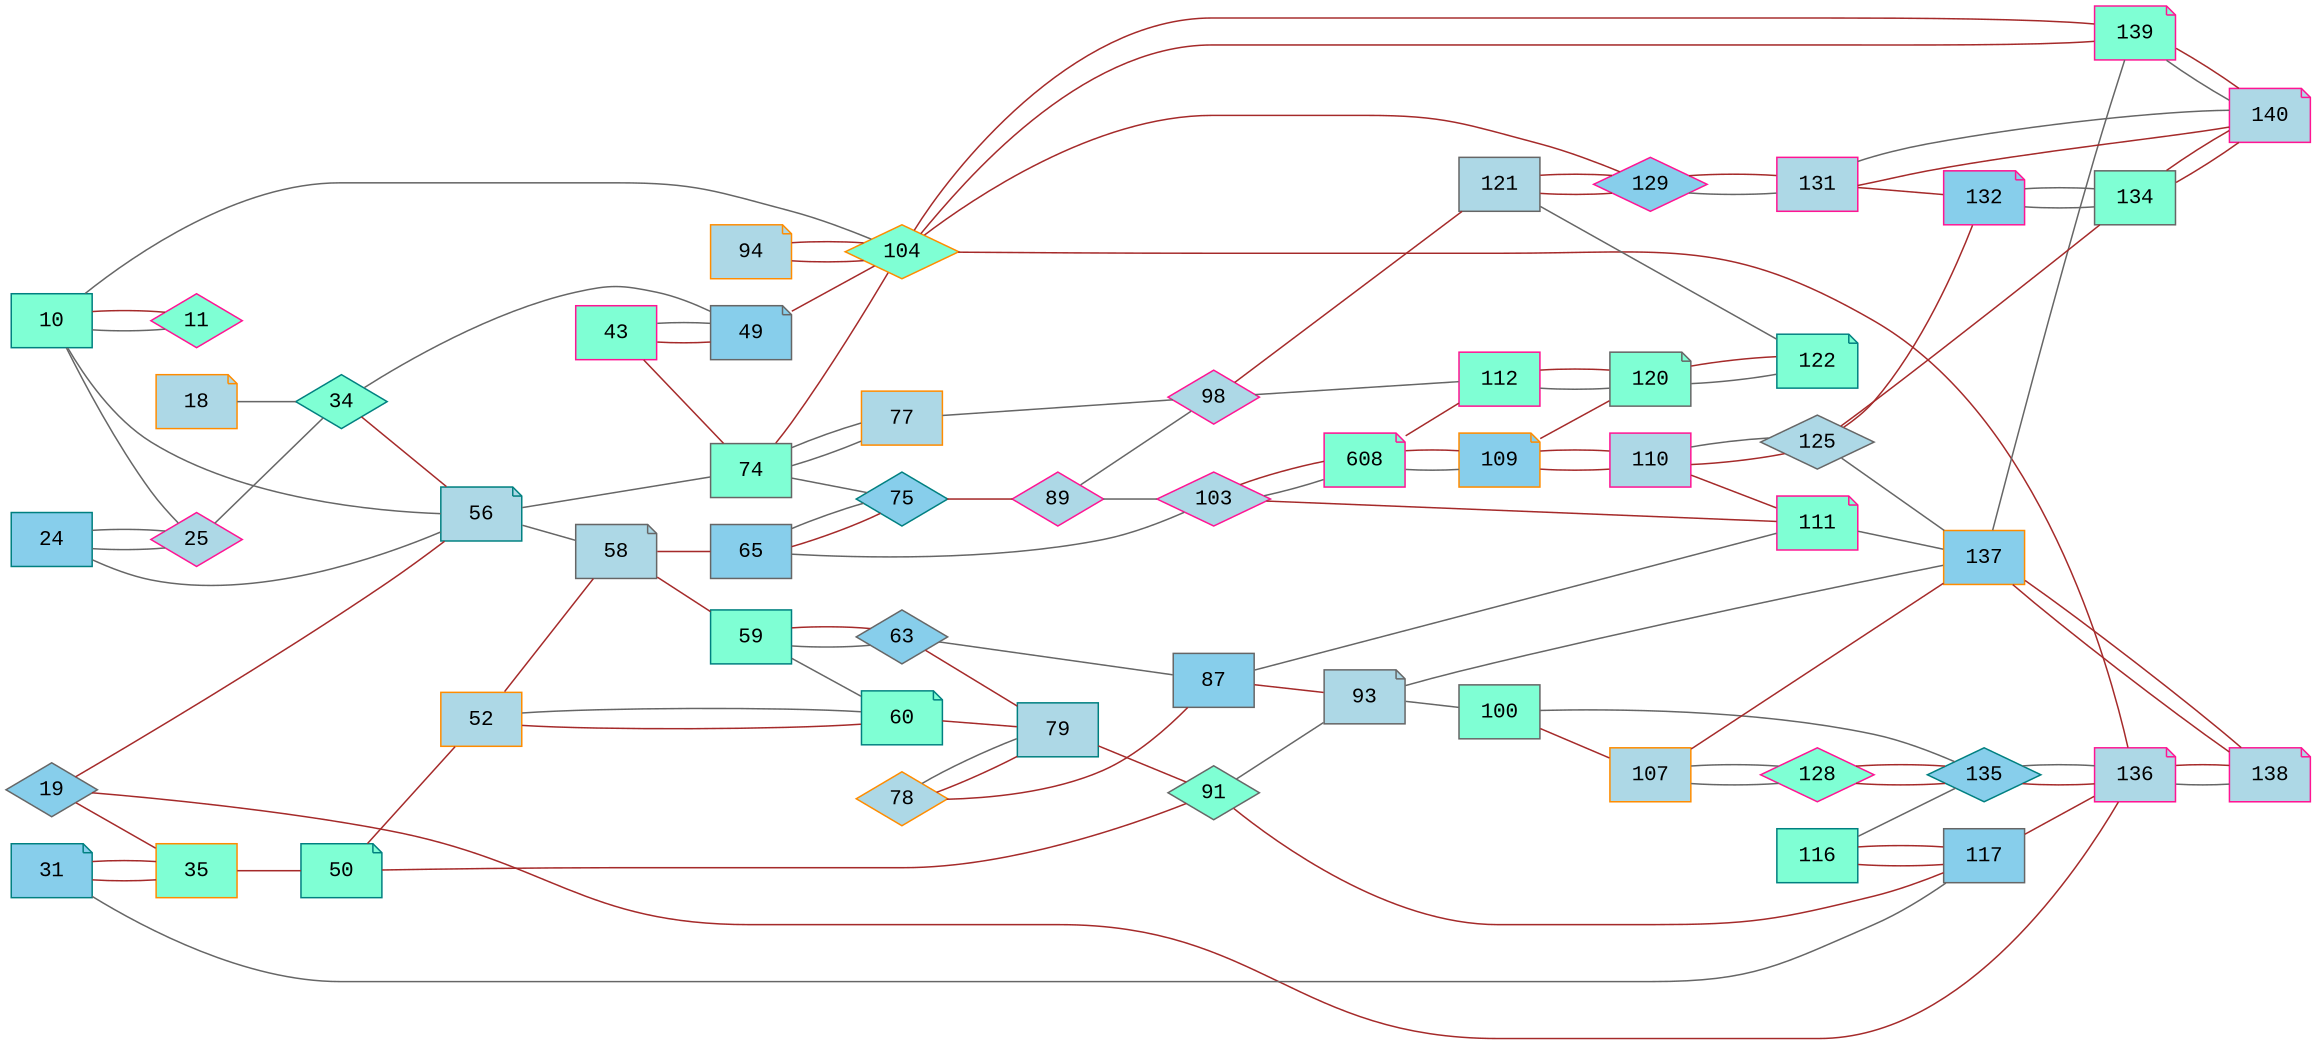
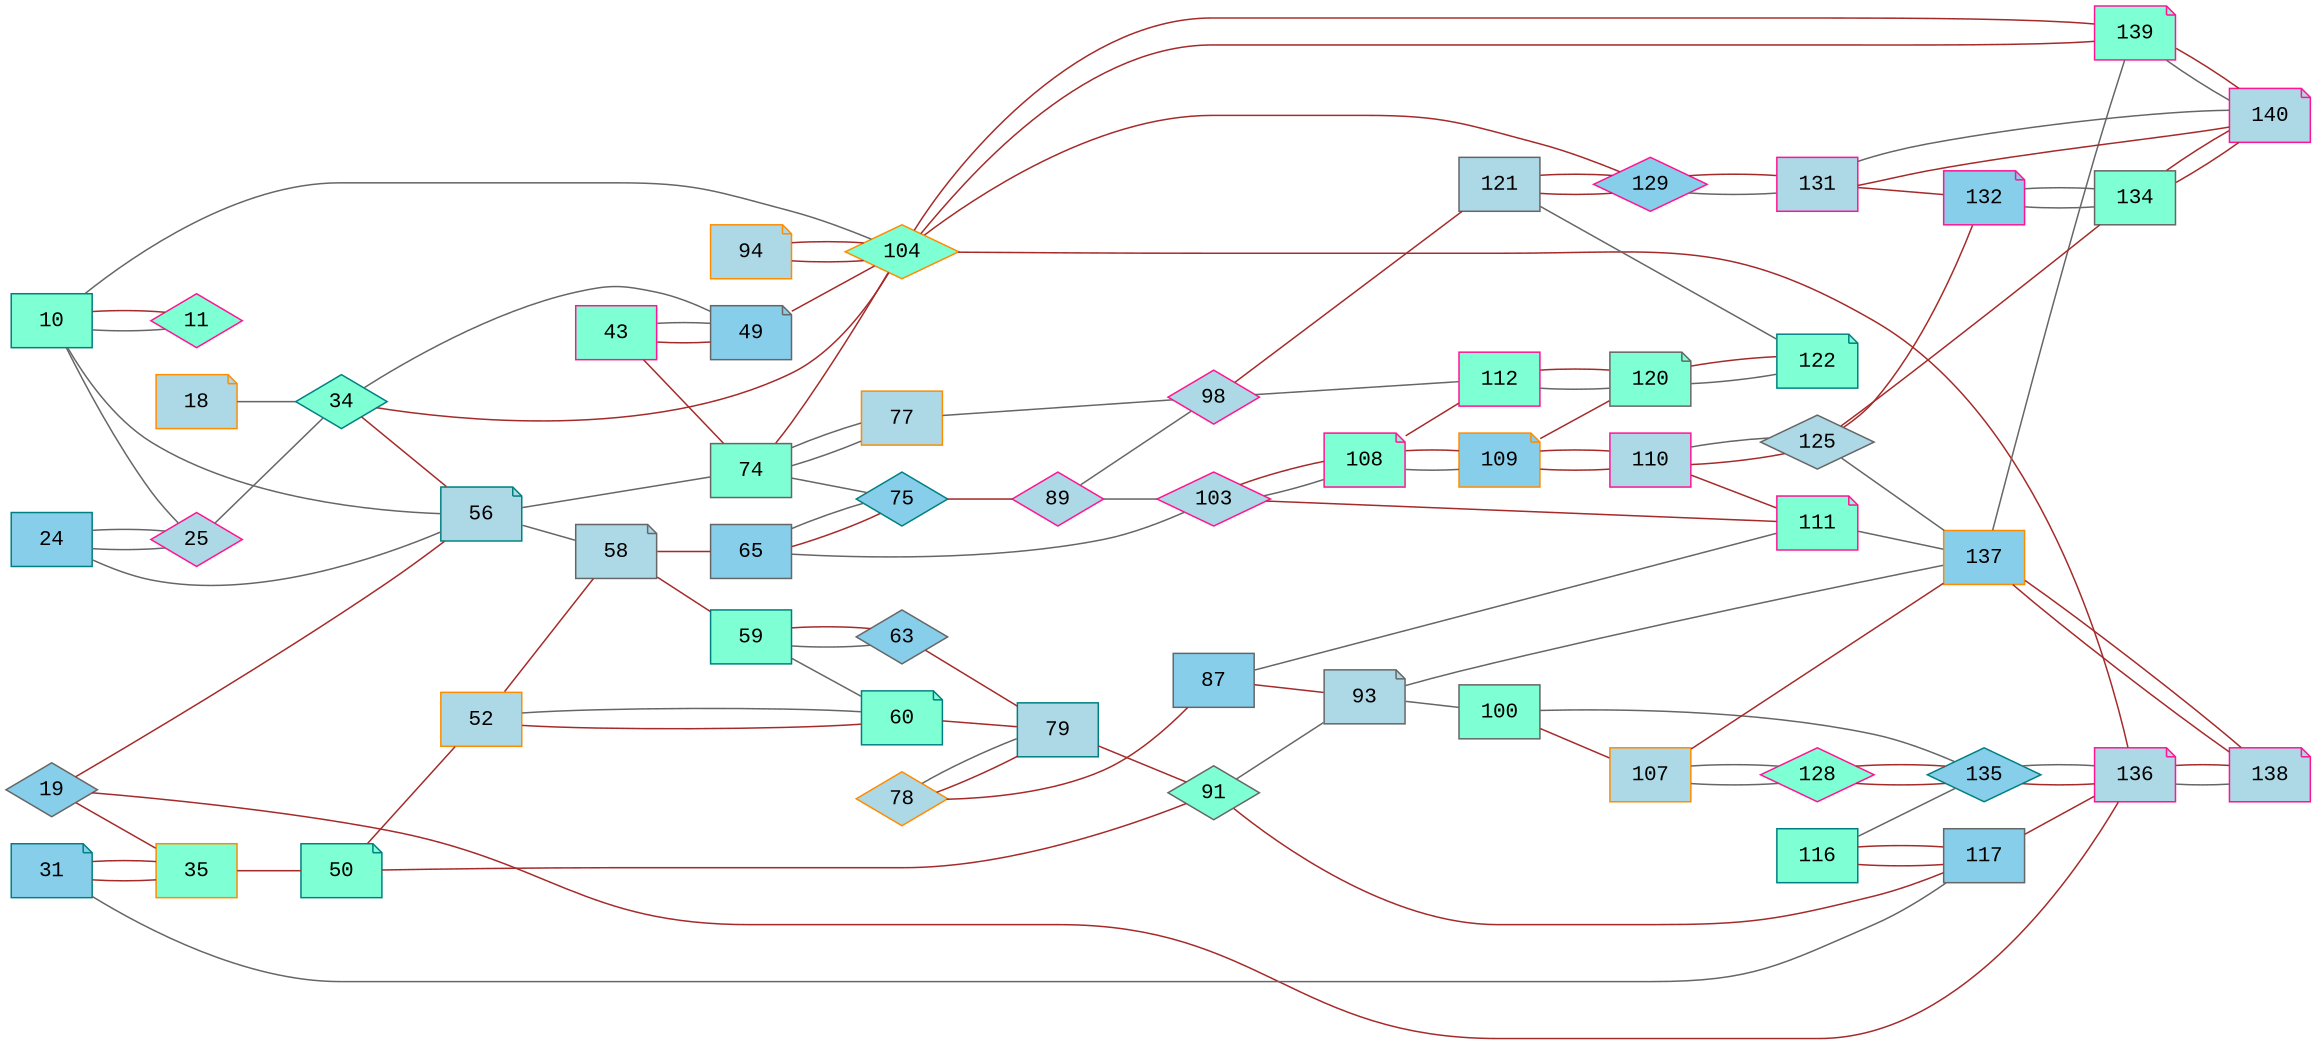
edge "104" -- "34": added
node "608": label "608" -> "108"
edge "63" -- "87": removed
